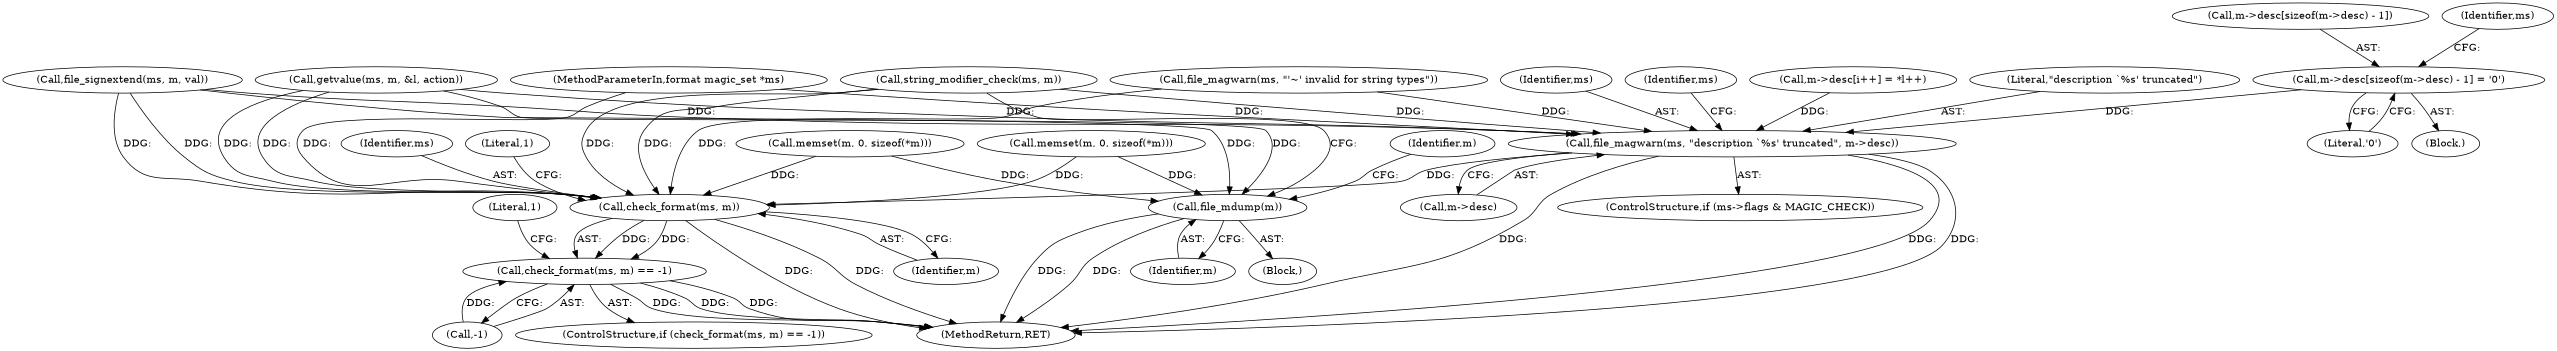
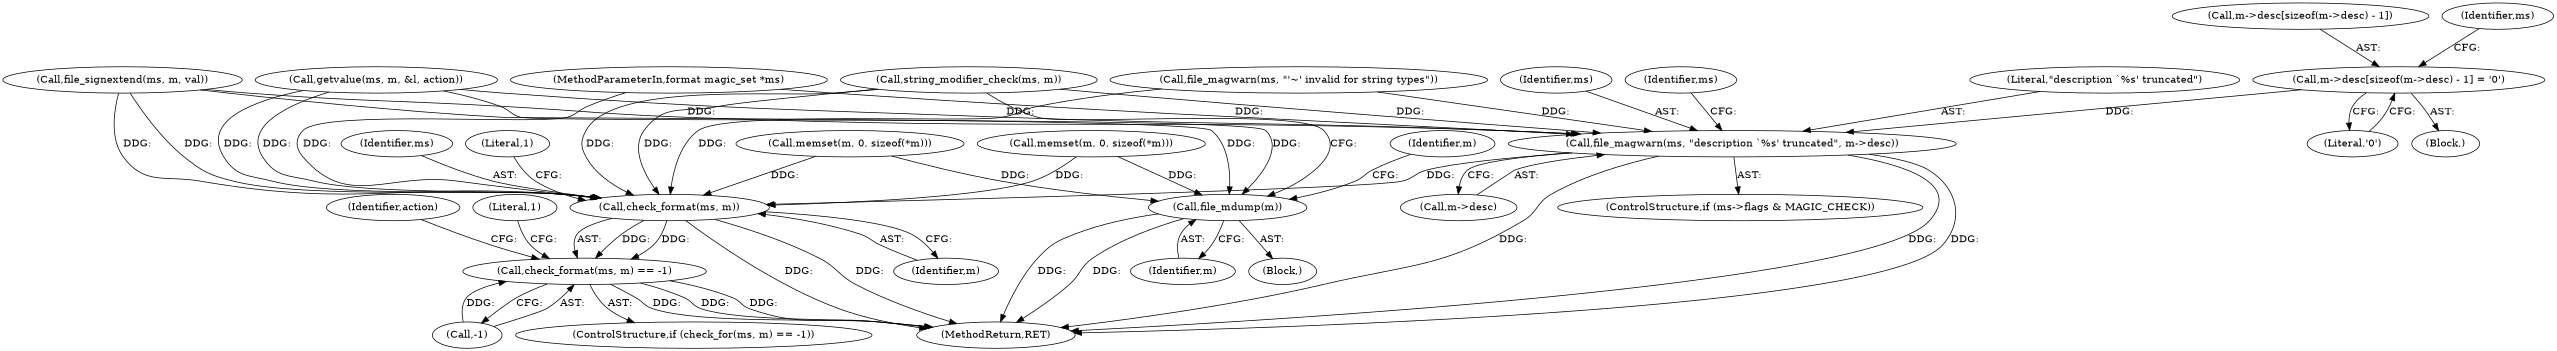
node "(Call,m->desc[i++] = *l++)": removed
node "(Identifier,action)": added
node "(ControlStructure,if (check_format(ms, m) == -1))": label "(ControlStructure,if (check_format(ms, m) == -1))" -> "(ControlStructure,if (check_for(ms, m) == -1))"
